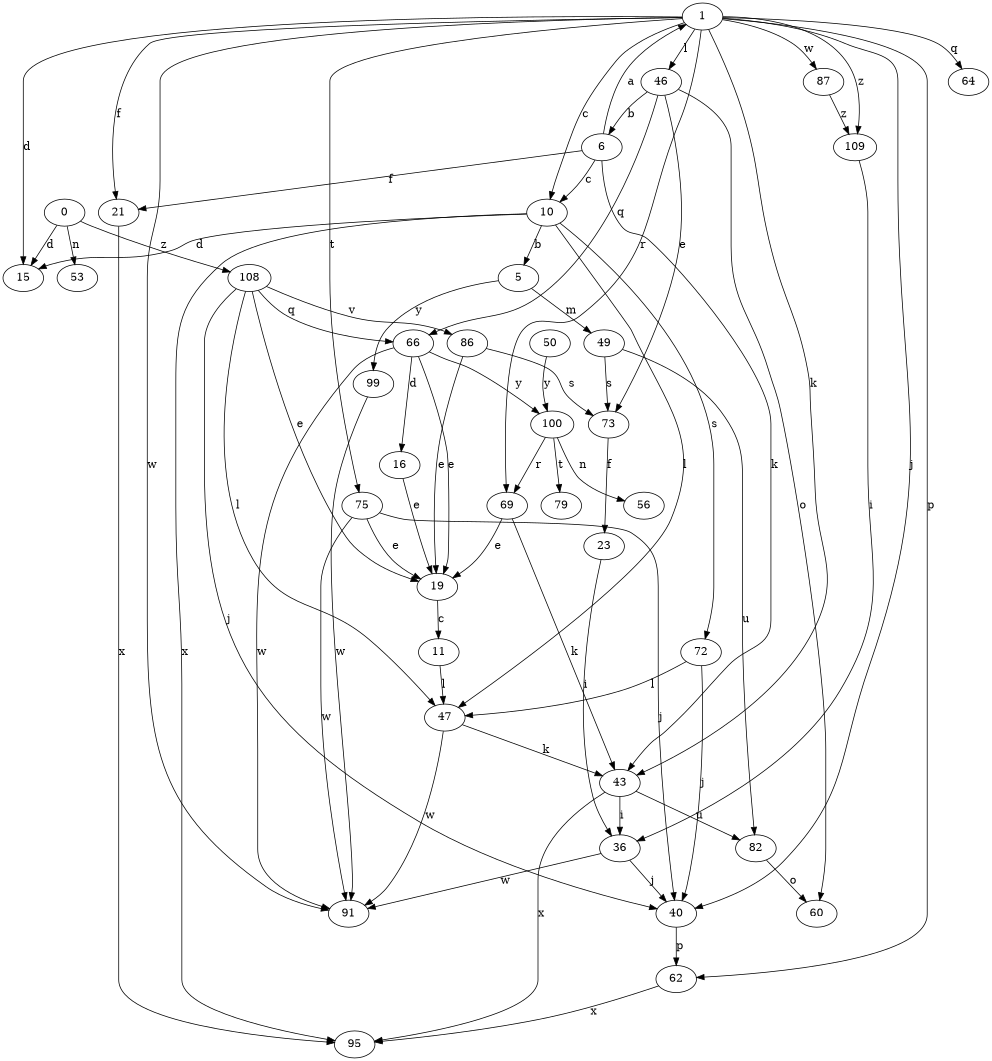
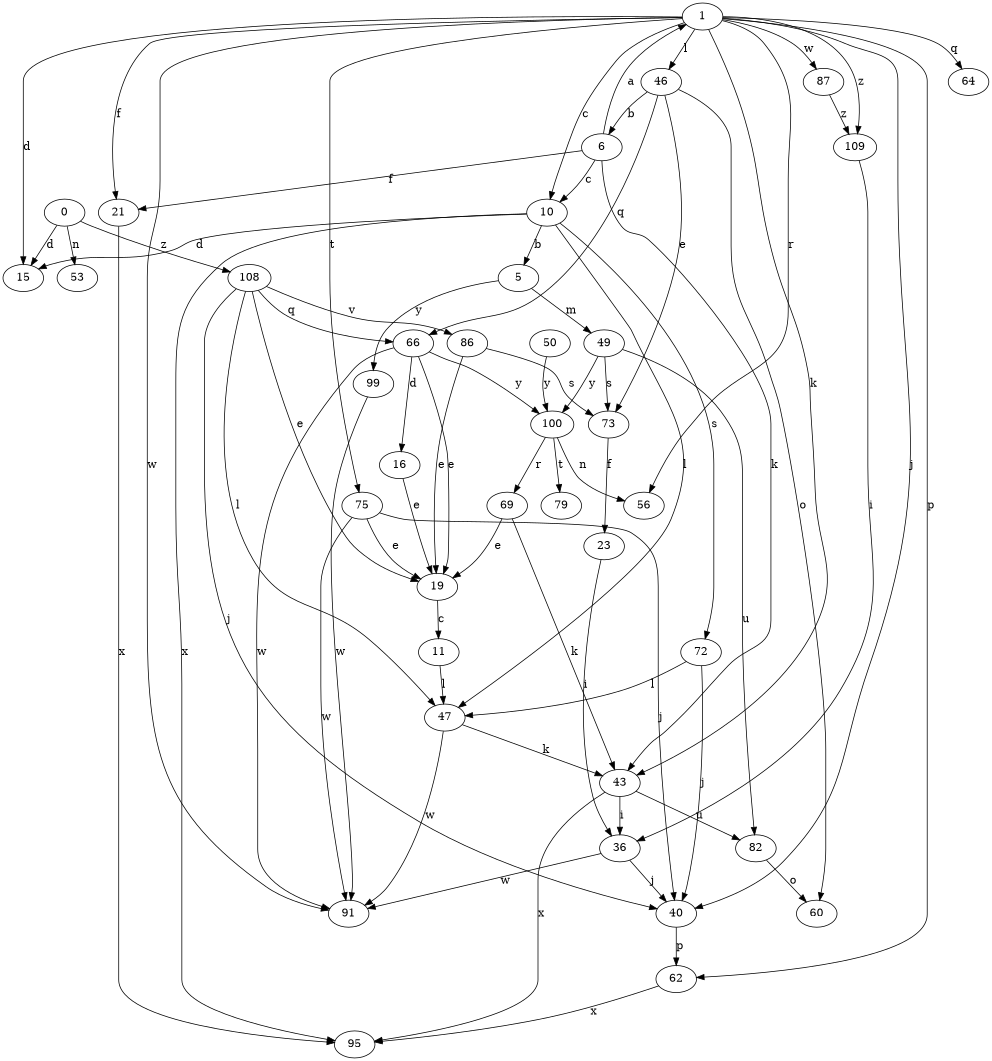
edge "1" -> "69": now "1" -> "56"
edge "49" -> "100": added, label "y"
